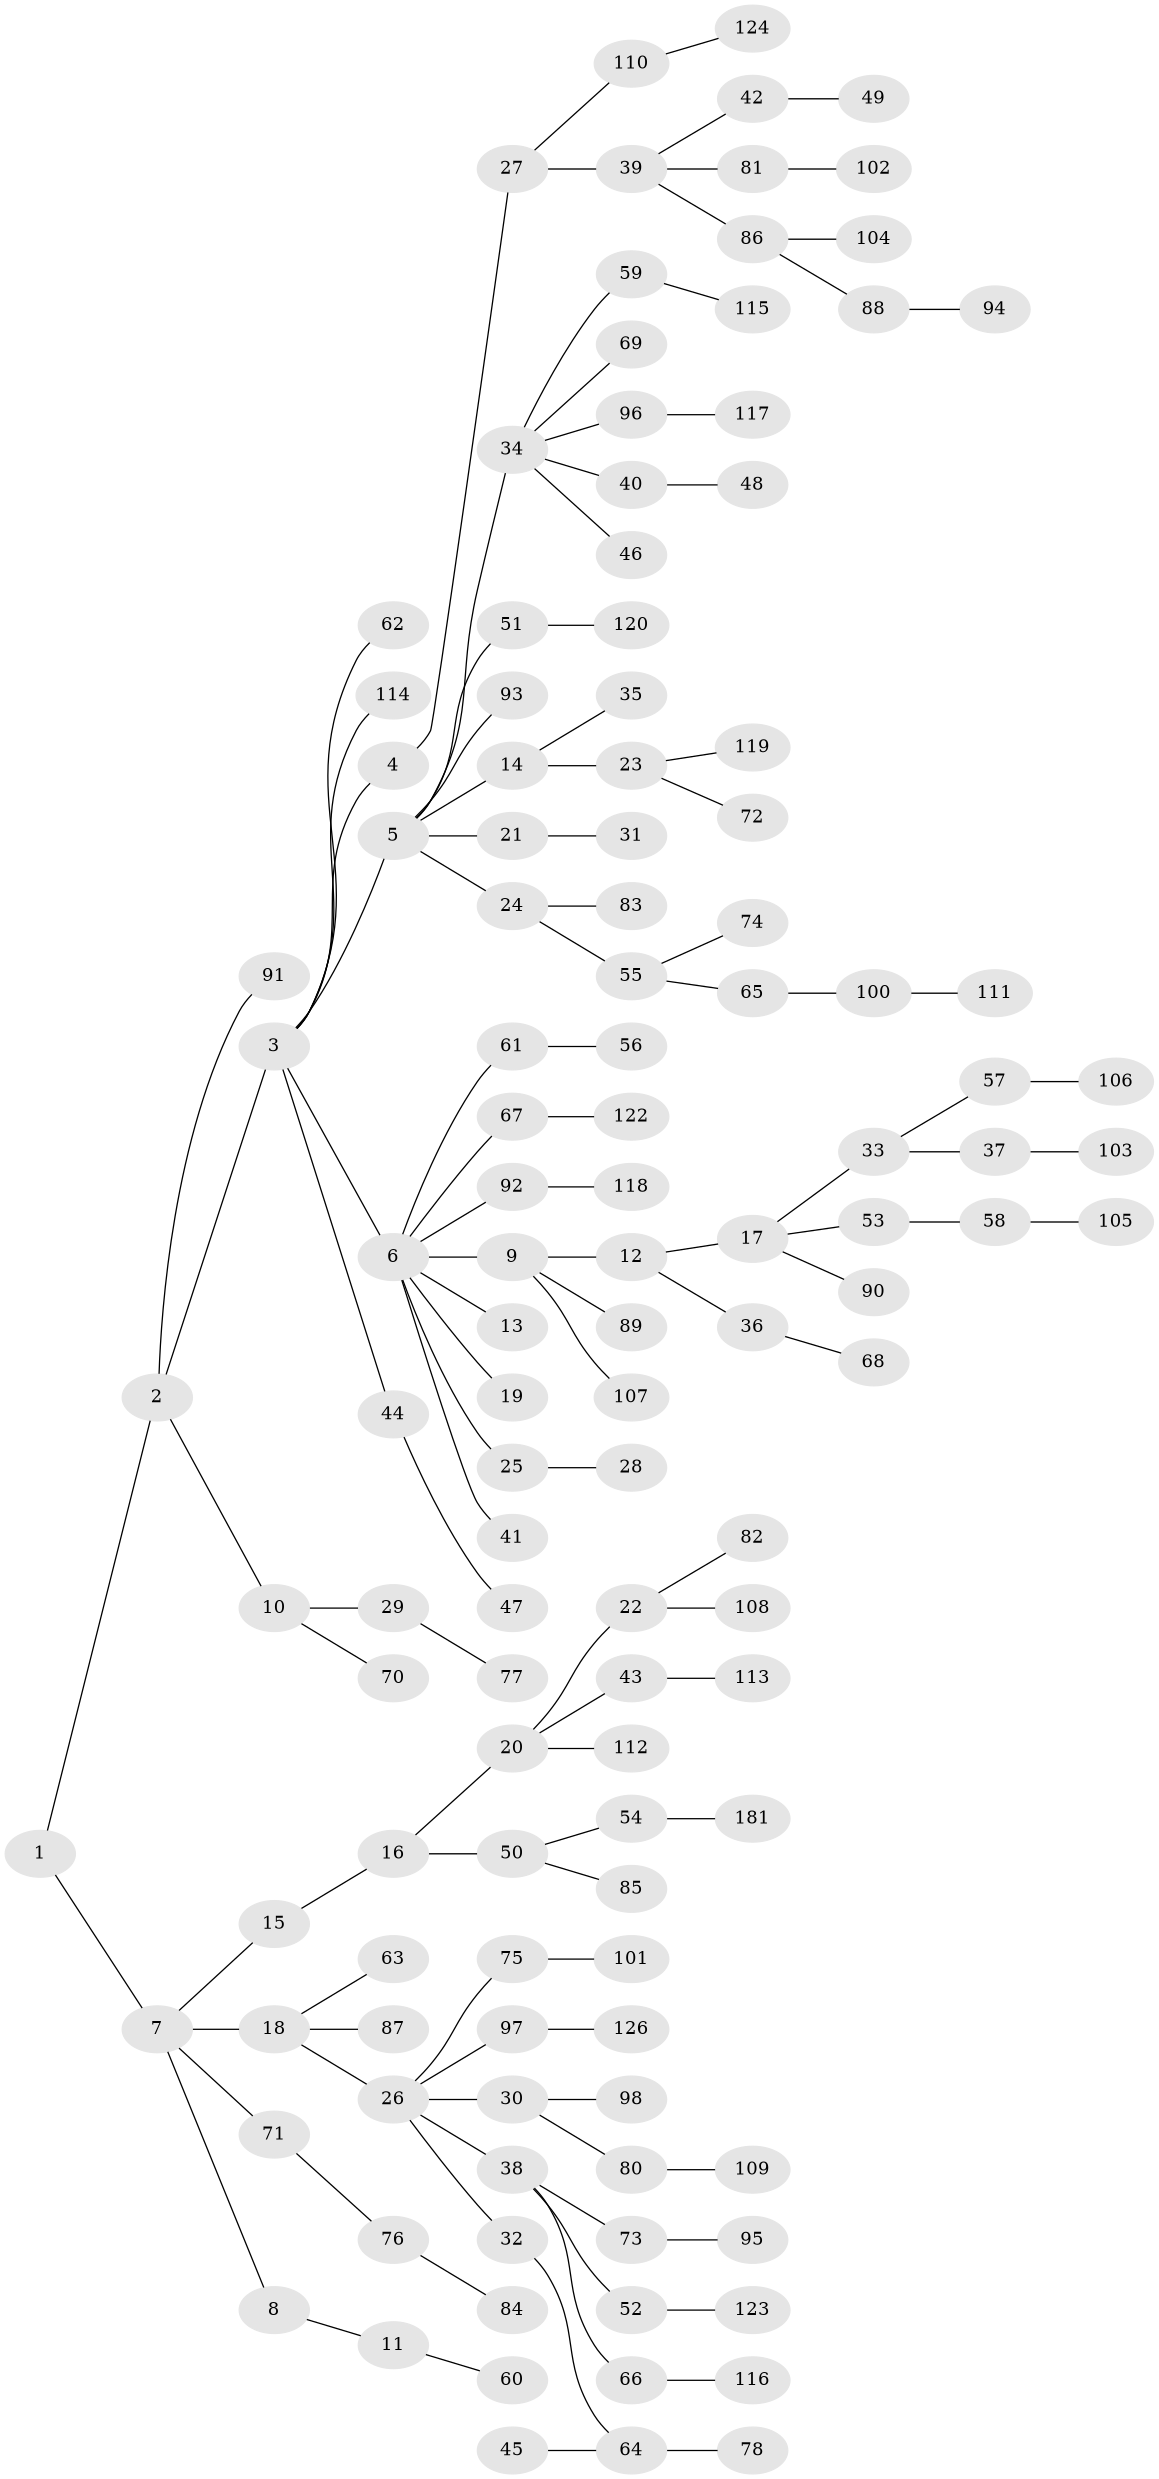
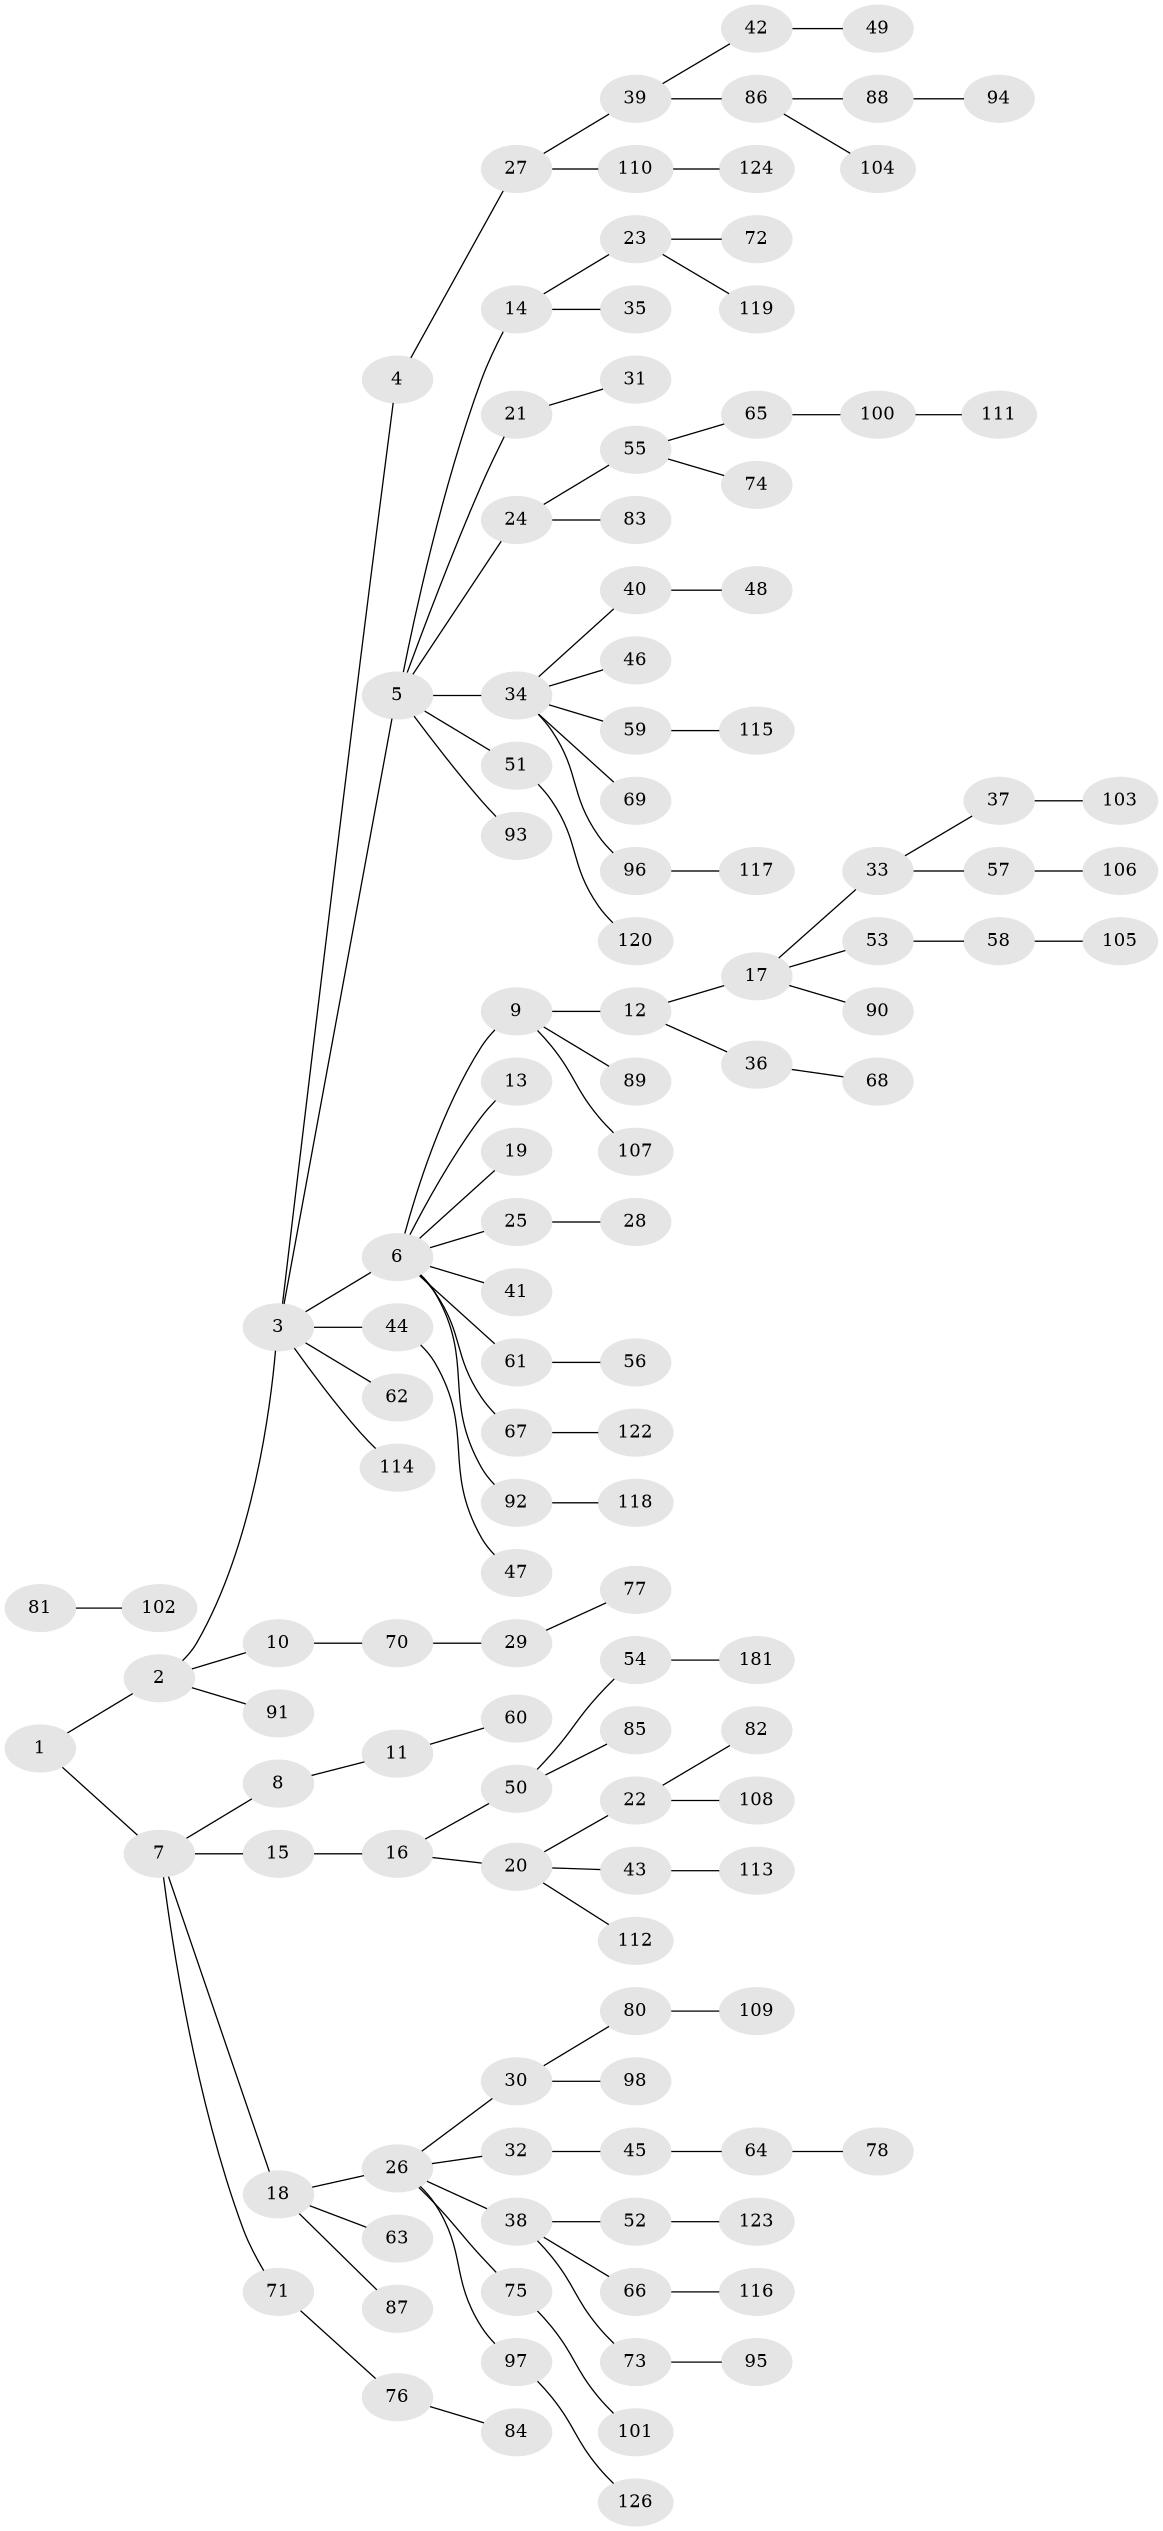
edge "39" -- "81": removed
edge "10" -- "29": now "70" -- "29"
edge "32" -- "64": now "32" -- "45"
